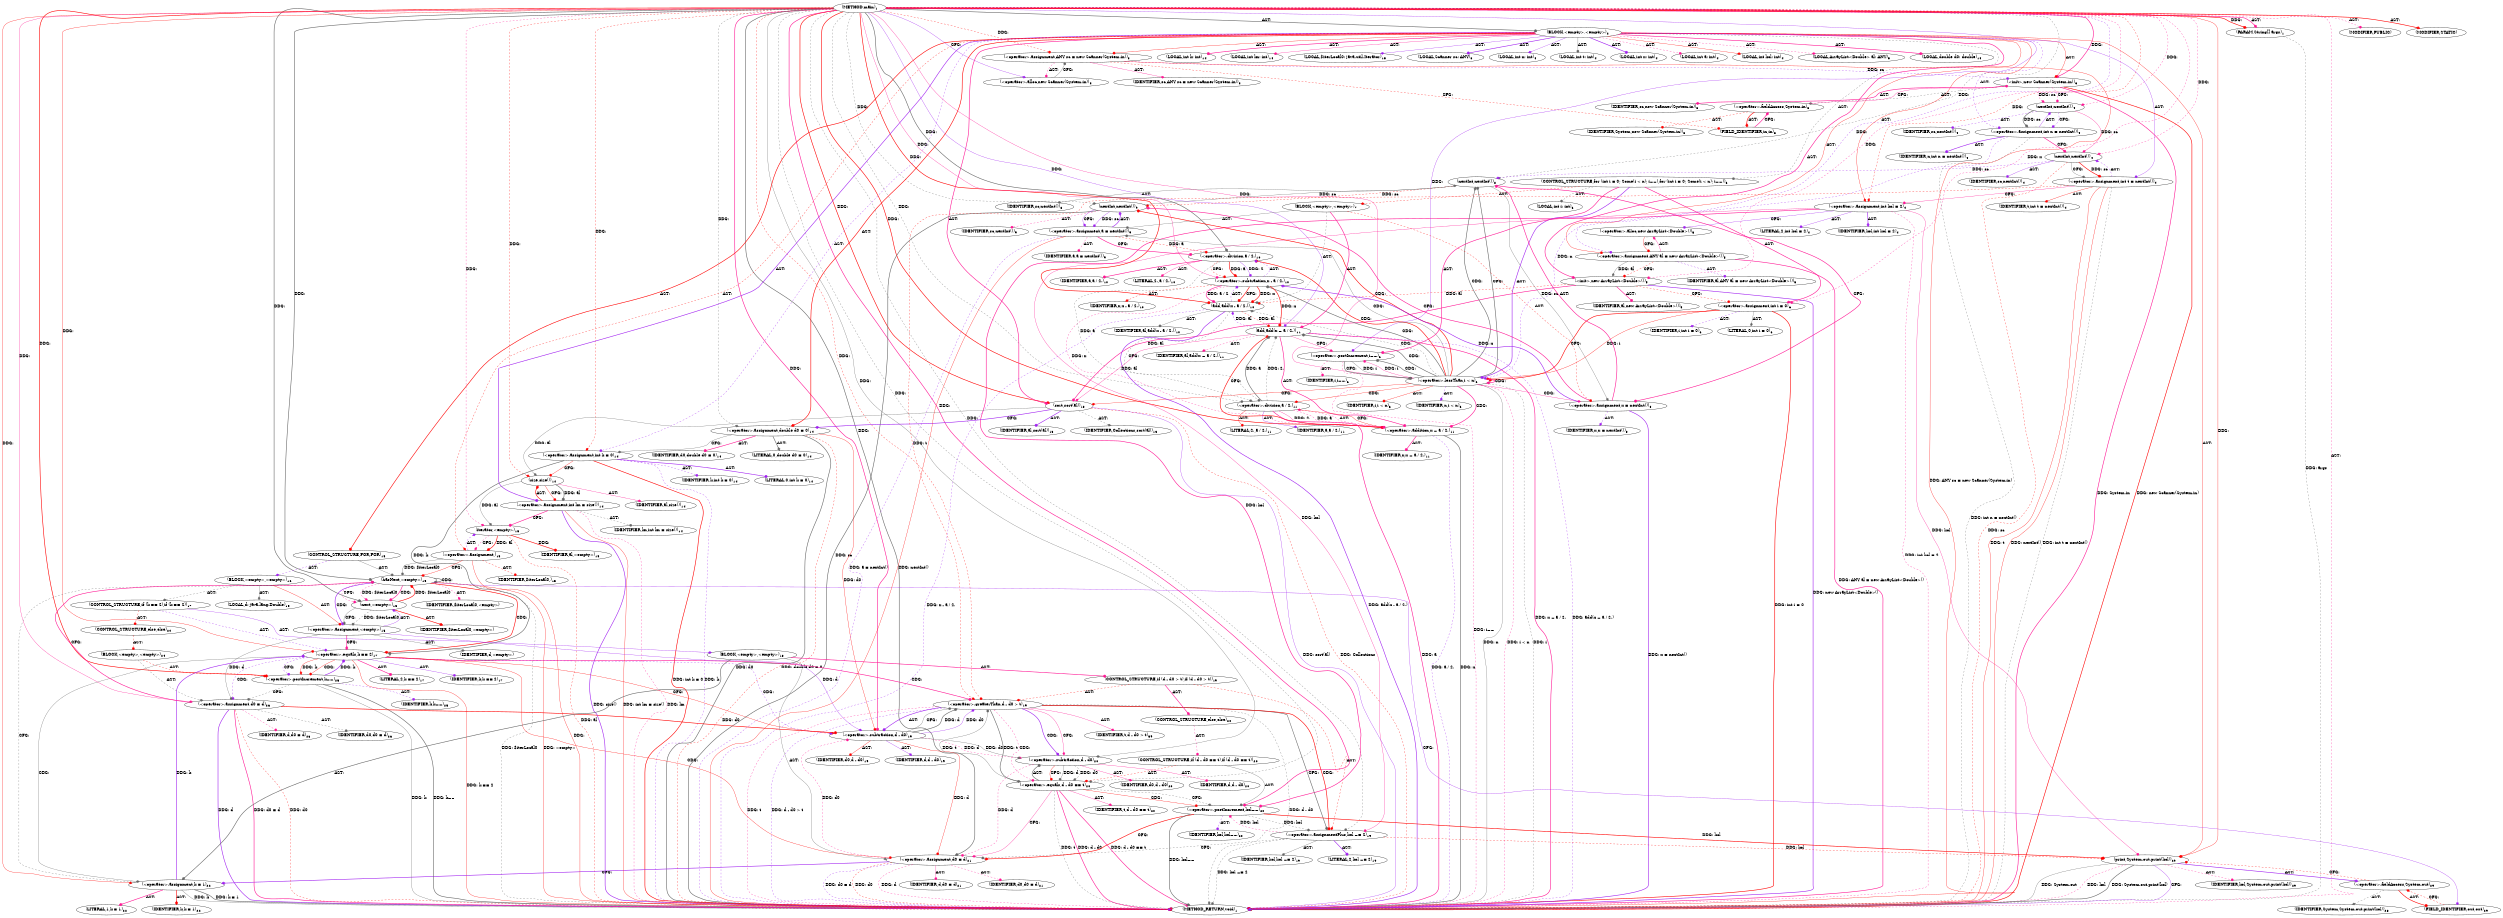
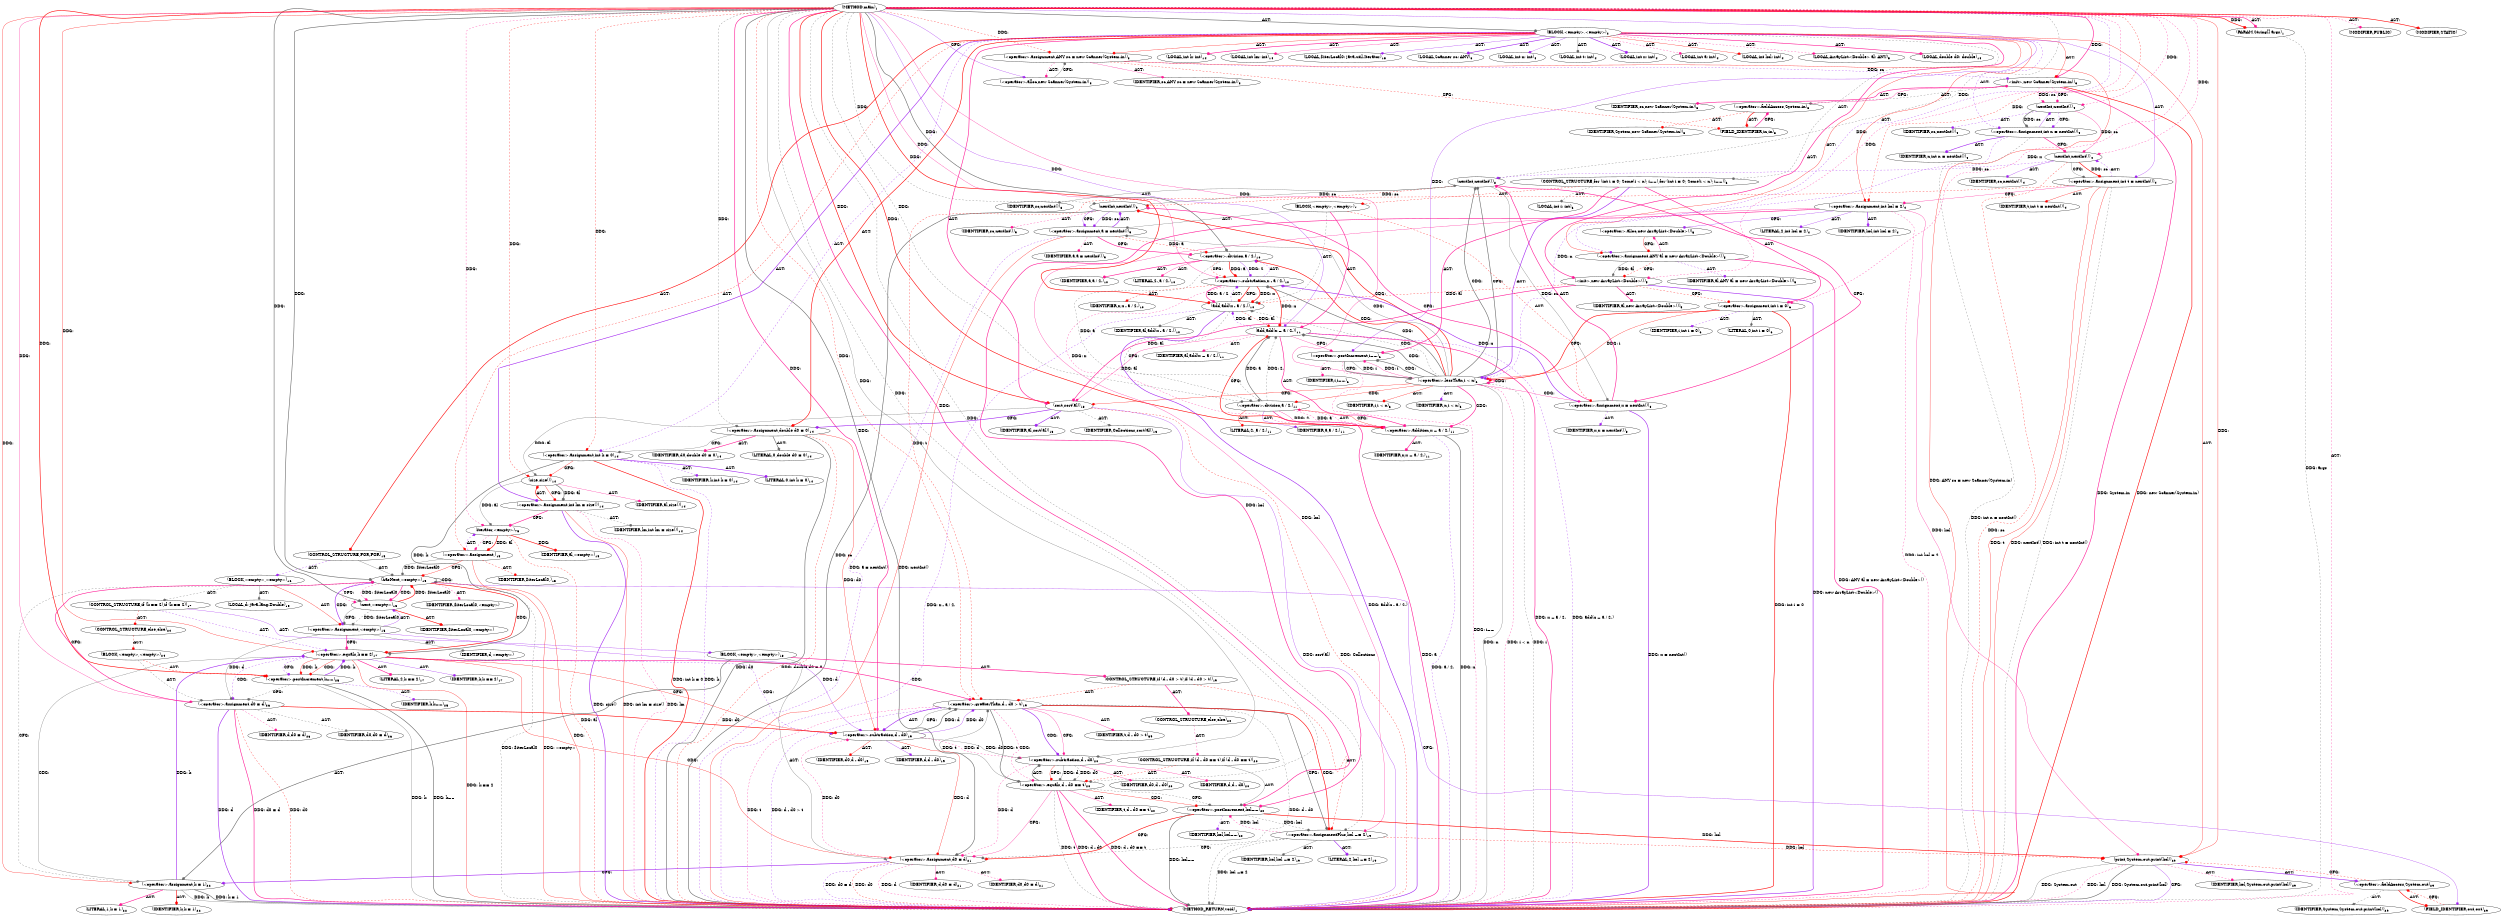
node "(iterator,<empty>)": text "15" -> "75"
node "(IDENTIFIER,System,System.out.print(kol))": text "28" -> "29"
